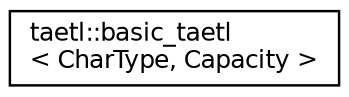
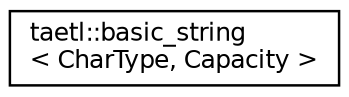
node "taetl::basic_taetl < CharType, Capacity >": label "taetl::basic_taetl < CharType, Capacity >" -> "taetl::basic_string < CharType, Capacity >"
